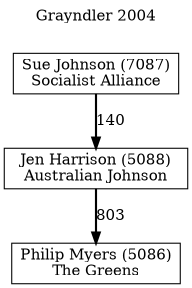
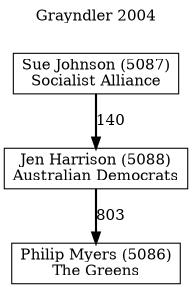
node "Sue Johnson (7087) Socialist Alliance": label "Sue Johnson (7087) Socialist Alliance" -> "Sue Johnson (5087) Socialist Alliance"
node "Jen Harrison (5088) Australian Johnson": label "Jen Harrison (5088) Australian Johnson" -> "Jen Harrison (5088) Australian Democrats"
